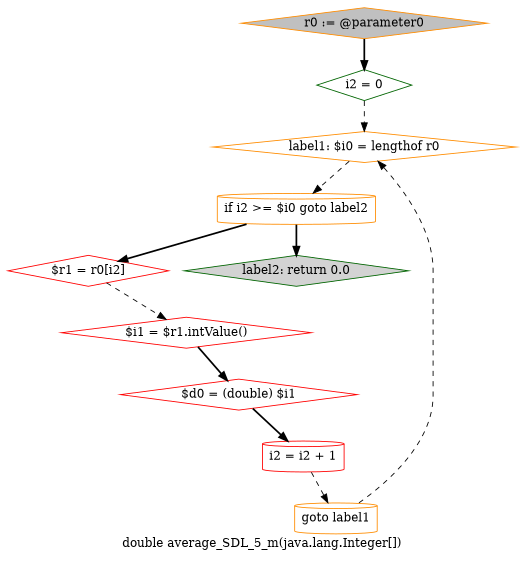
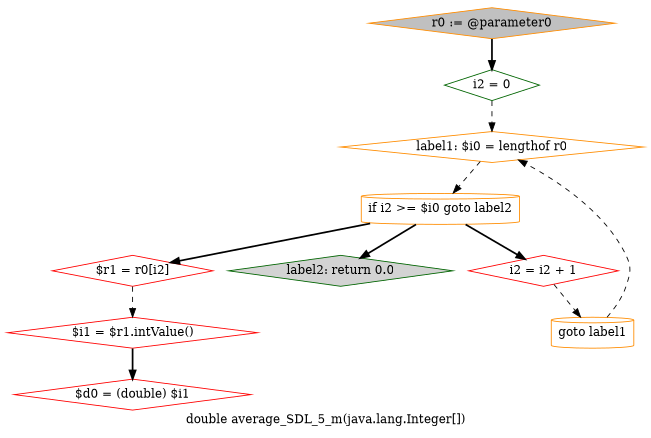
edge "$d0 = (double) $i1" -> "i2 = i2 + 1": now "if i2 >= $i0 goto label2" -> "i2 = i2 + 1"
node "i2 = i2 + 1": shape cylinder -> diamond
